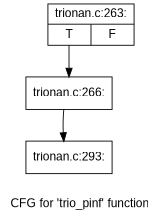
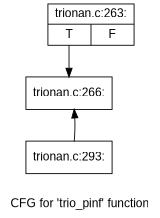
edge "trionan.c:266:" -> "trionan.c:293:": reversed
